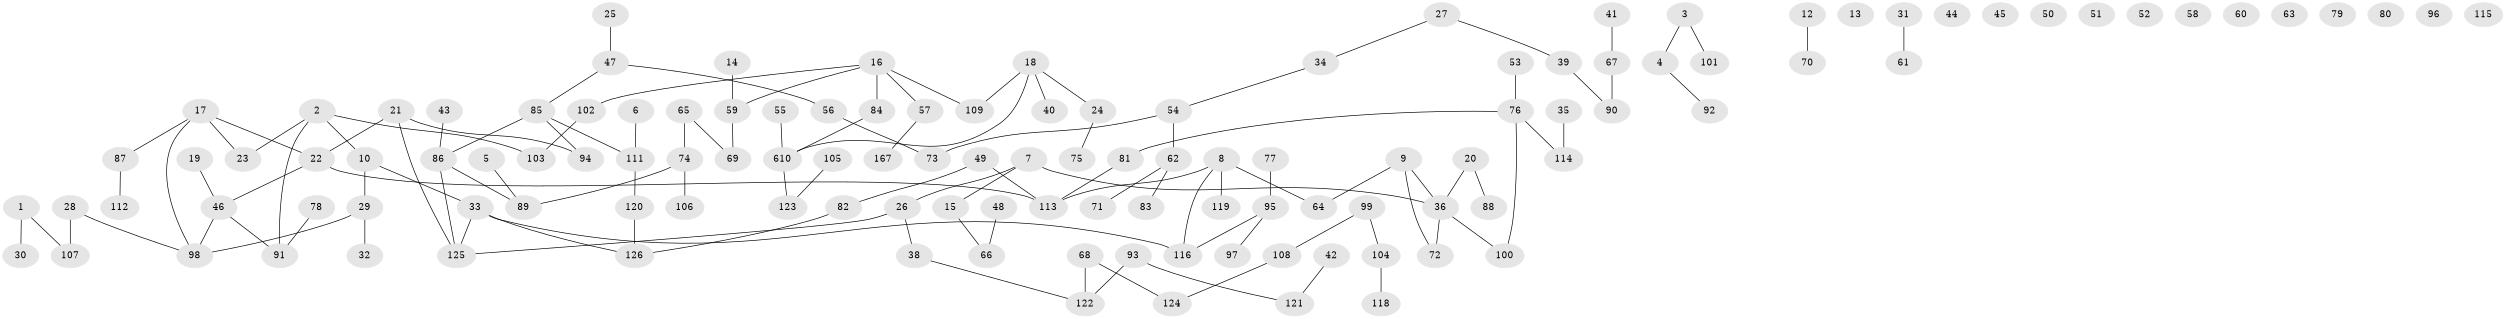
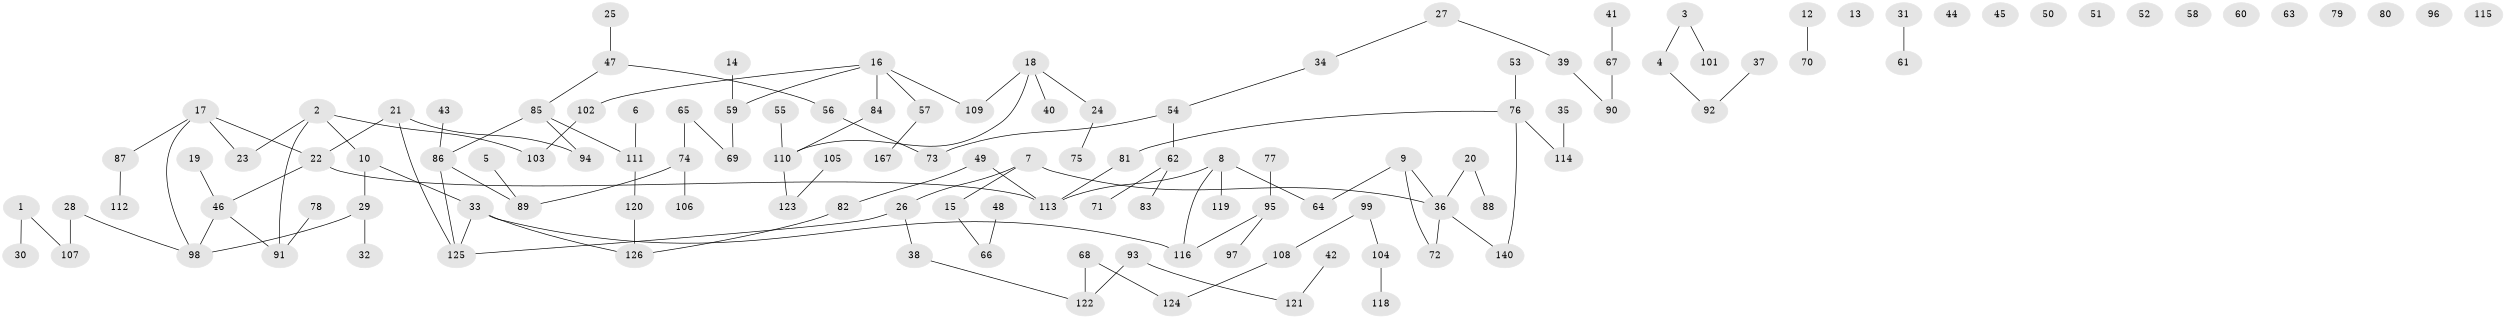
node "37": added
node "610": label "610" -> "110"
node "100": label "100" -> "140"
